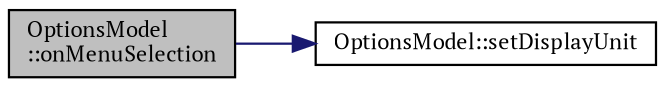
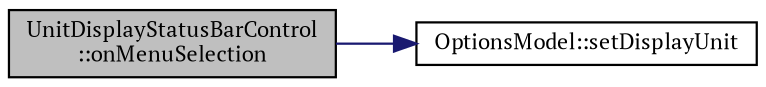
node "OptionsModel ::onMenuSelection": label "OptionsModel ::onMenuSelection" -> "UnitDisplayStatusBarControl ::onMenuSelection"
